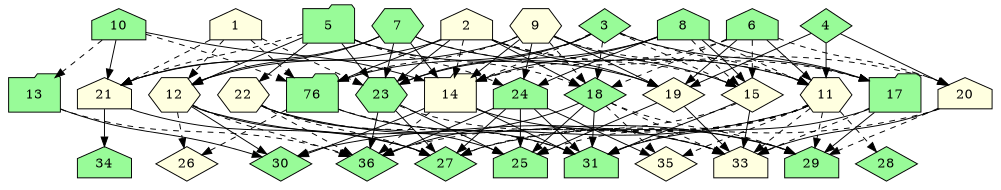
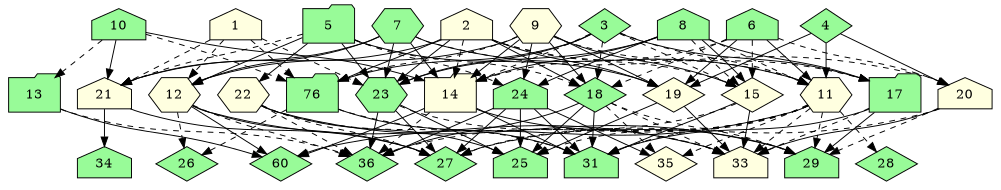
edge "9" -> "18": style dashed -> solid
node "26": fillcolor lightyellow -> palegreen
node "30": label "30" -> "60"
